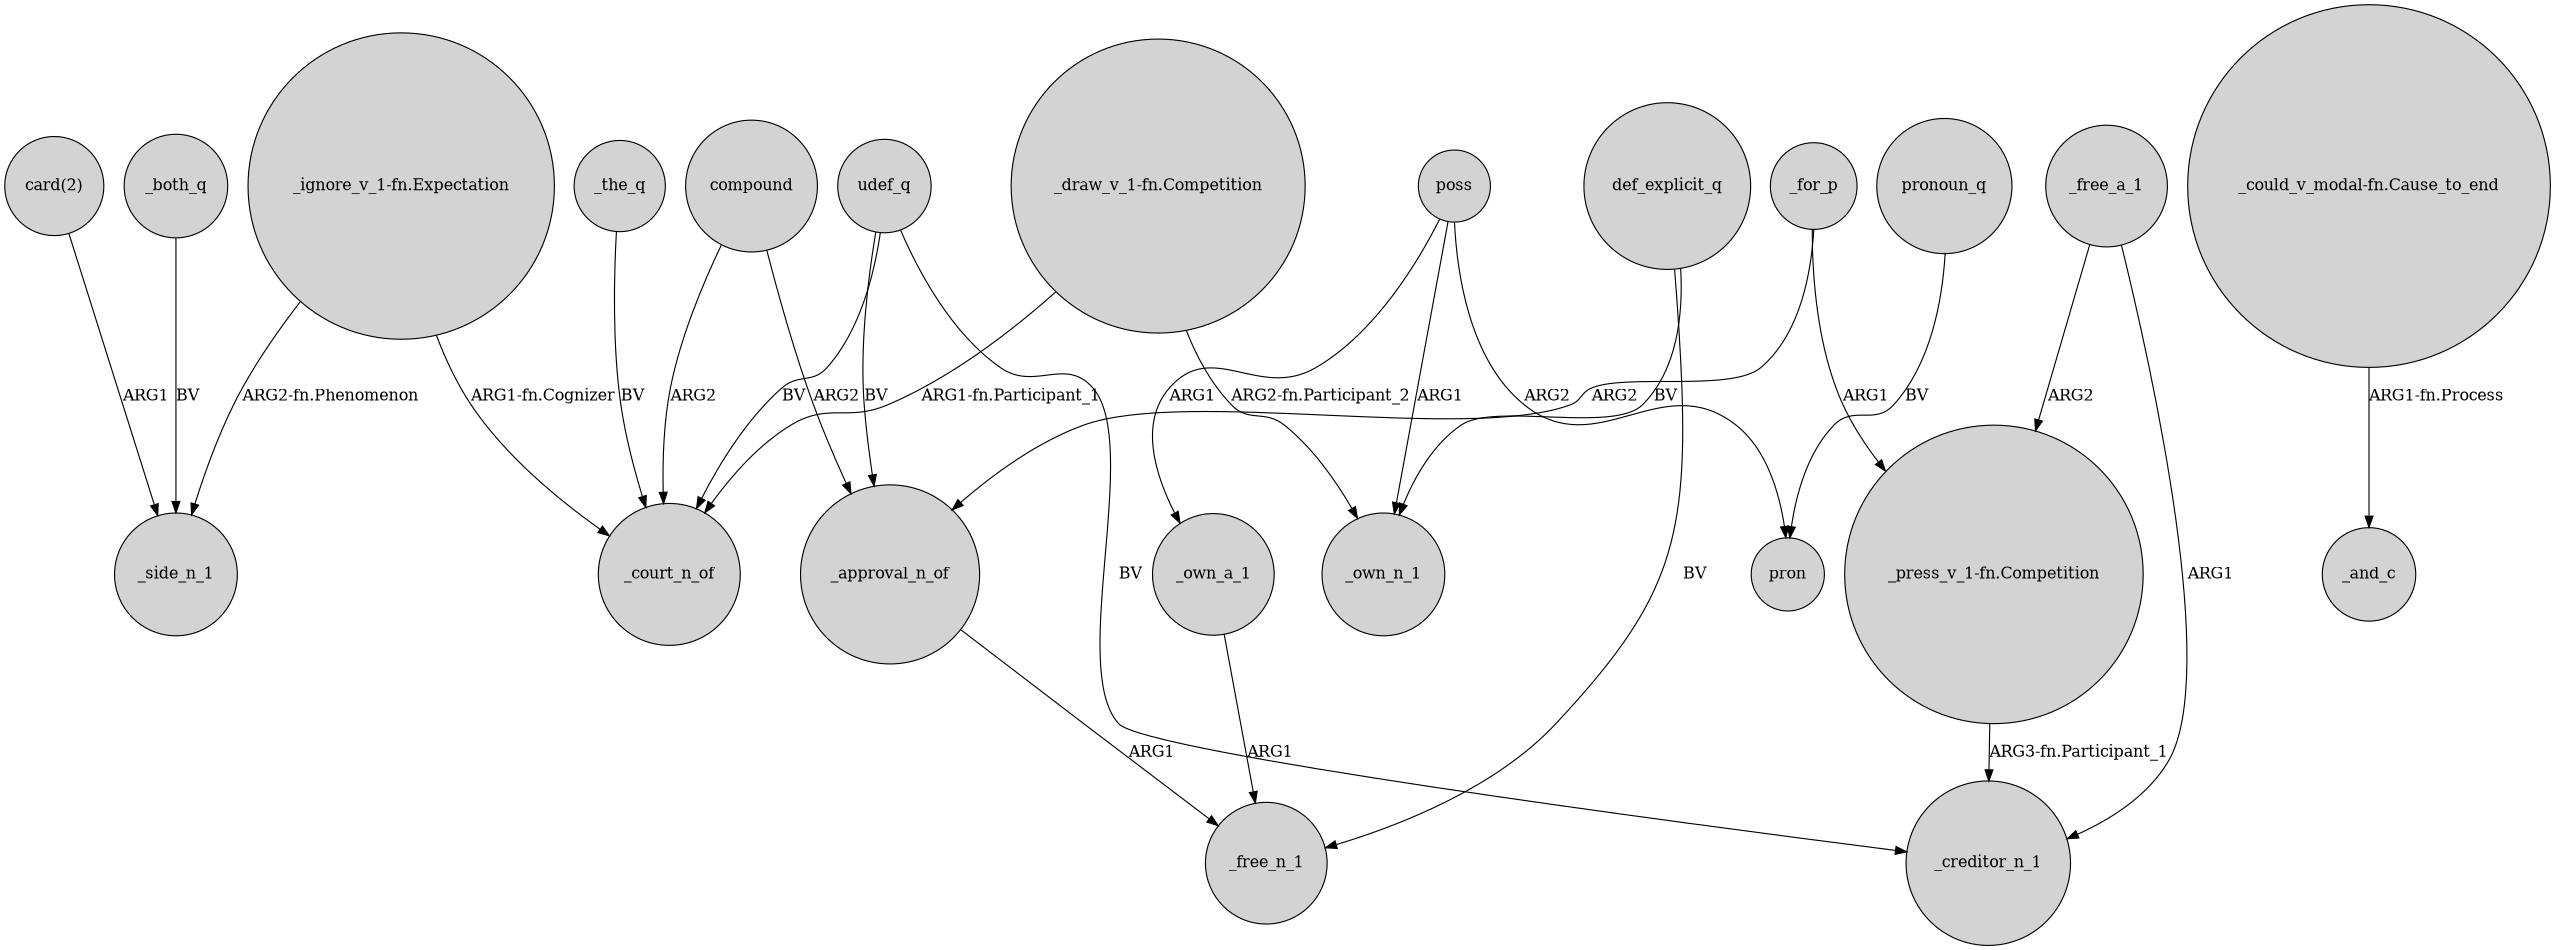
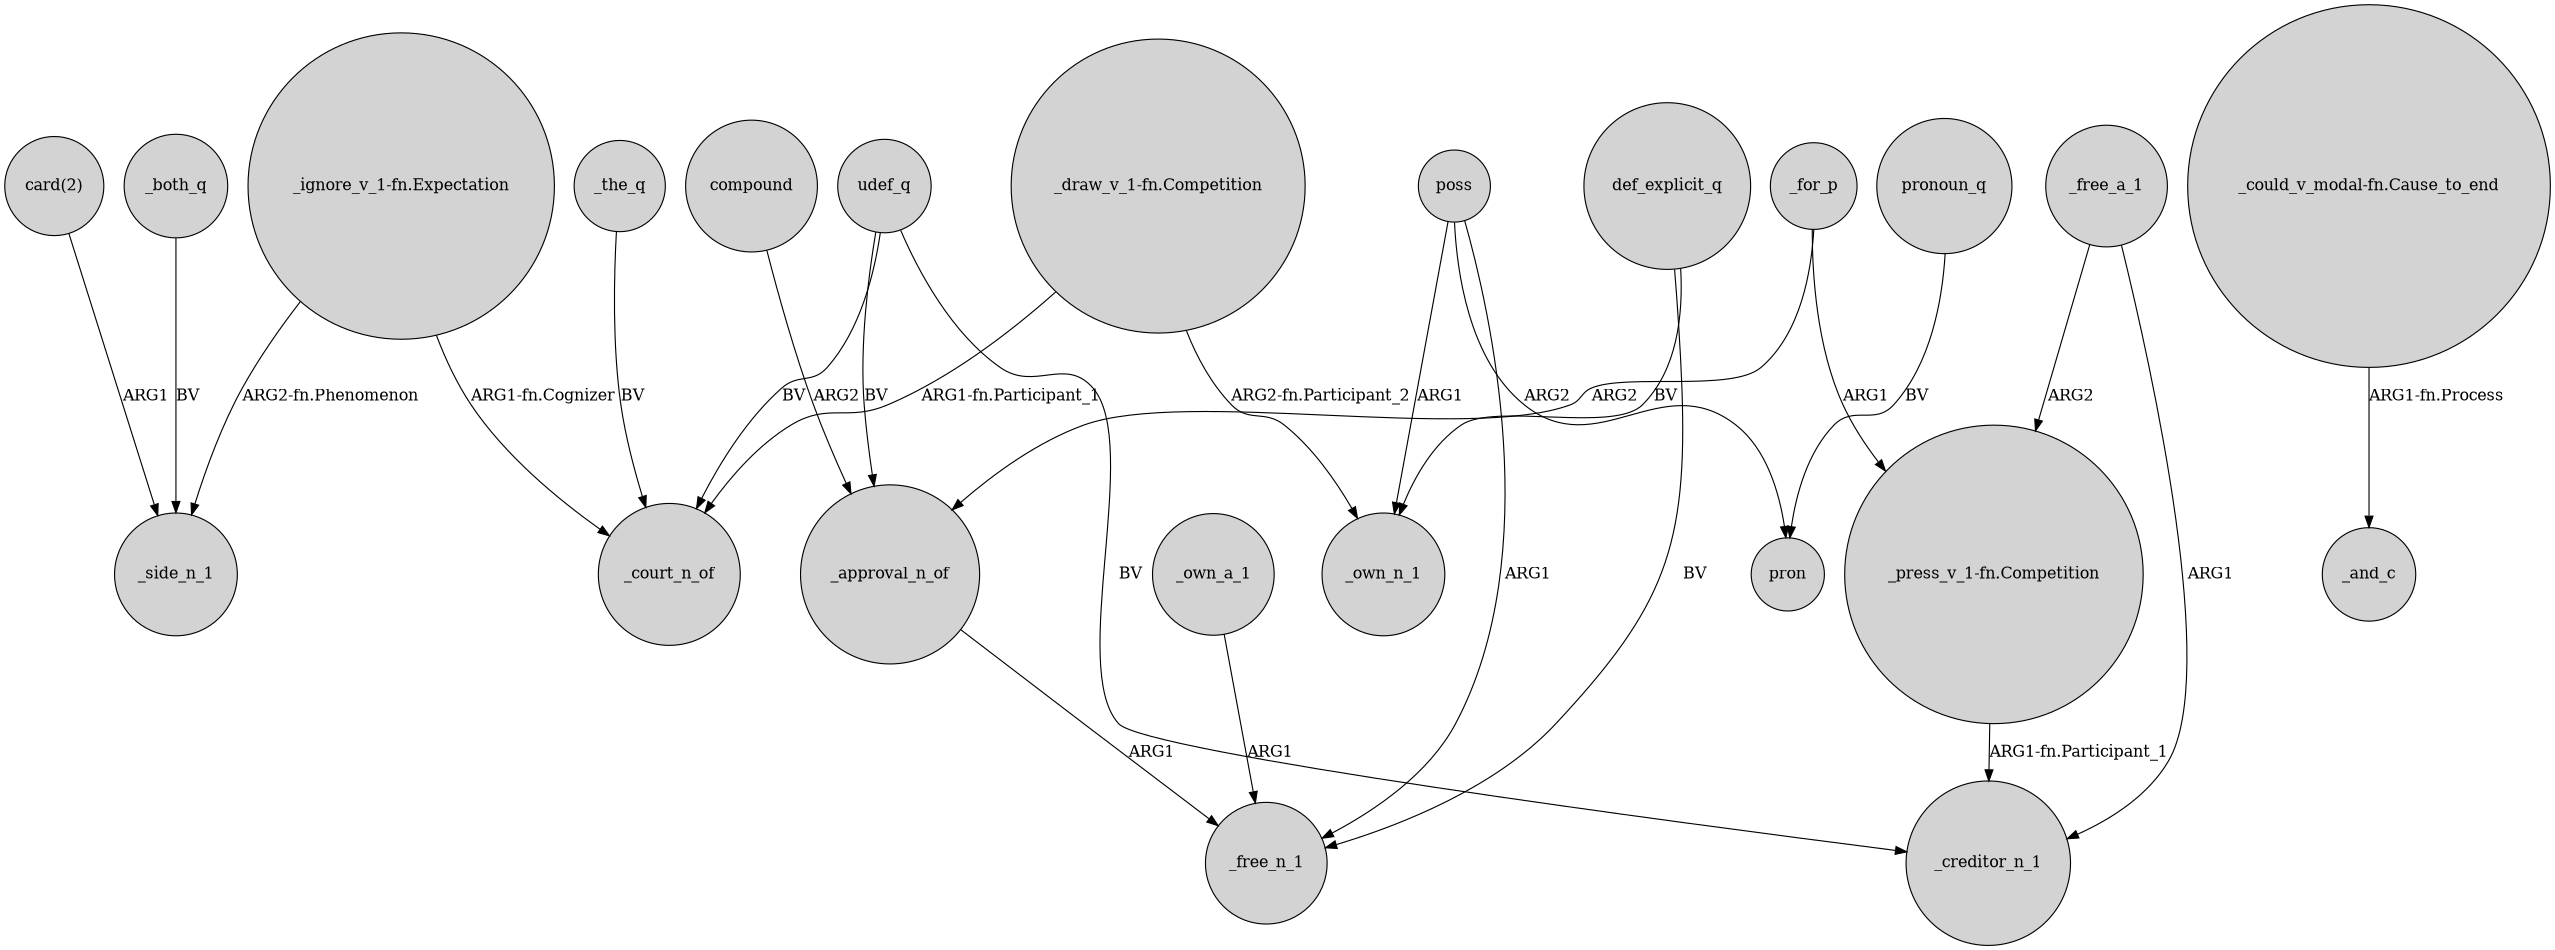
edge "compound" -> "_court_n_of": removed, label "ARG2"
edge "poss" -> "_own_a_1": now "poss" -> "_free_n_1"
edge "_press_v_1-fn.Competition" -> "_creditor_n_1": label "ARG3-fn.Participant_1" -> "ARG1-fn.Participant_1"
